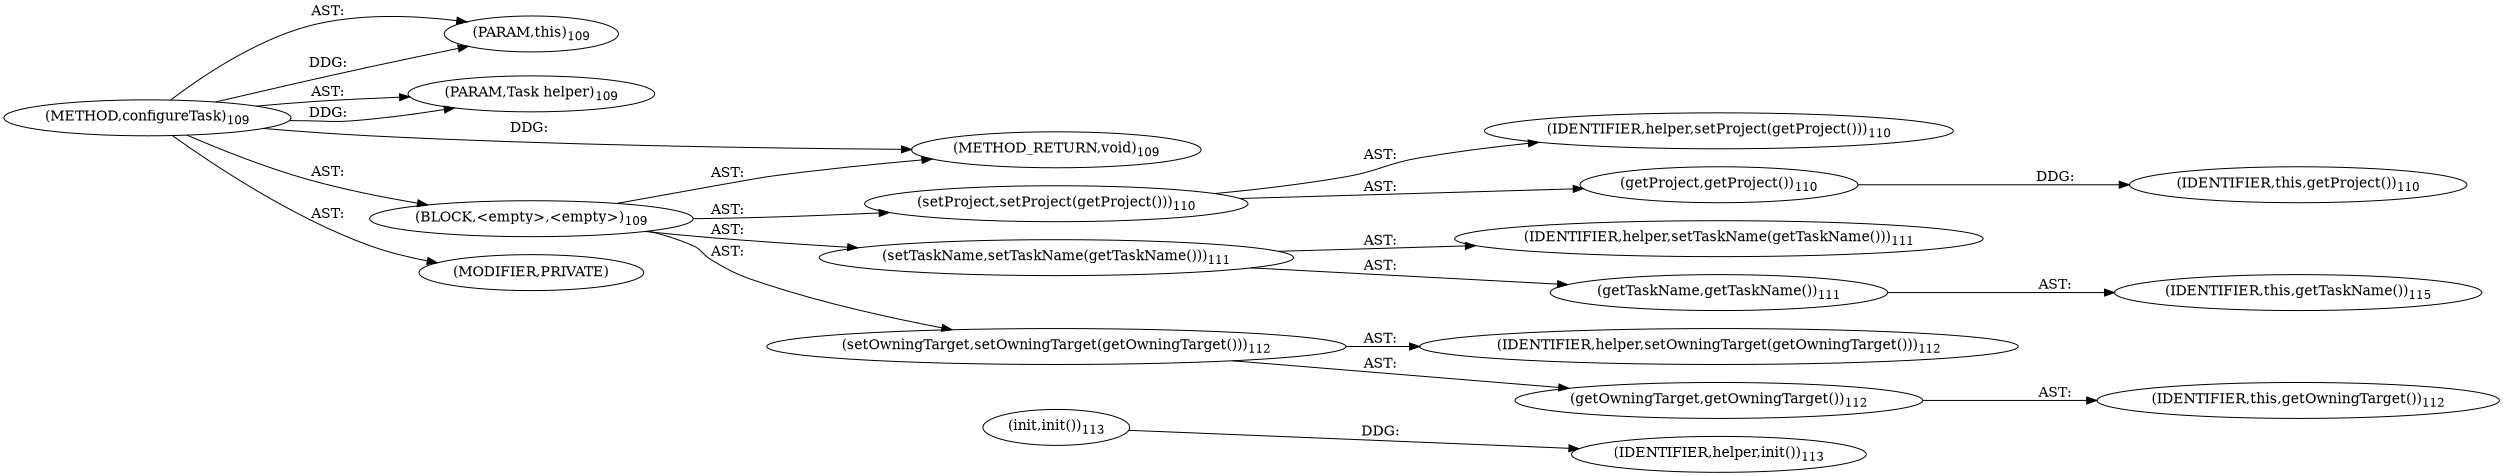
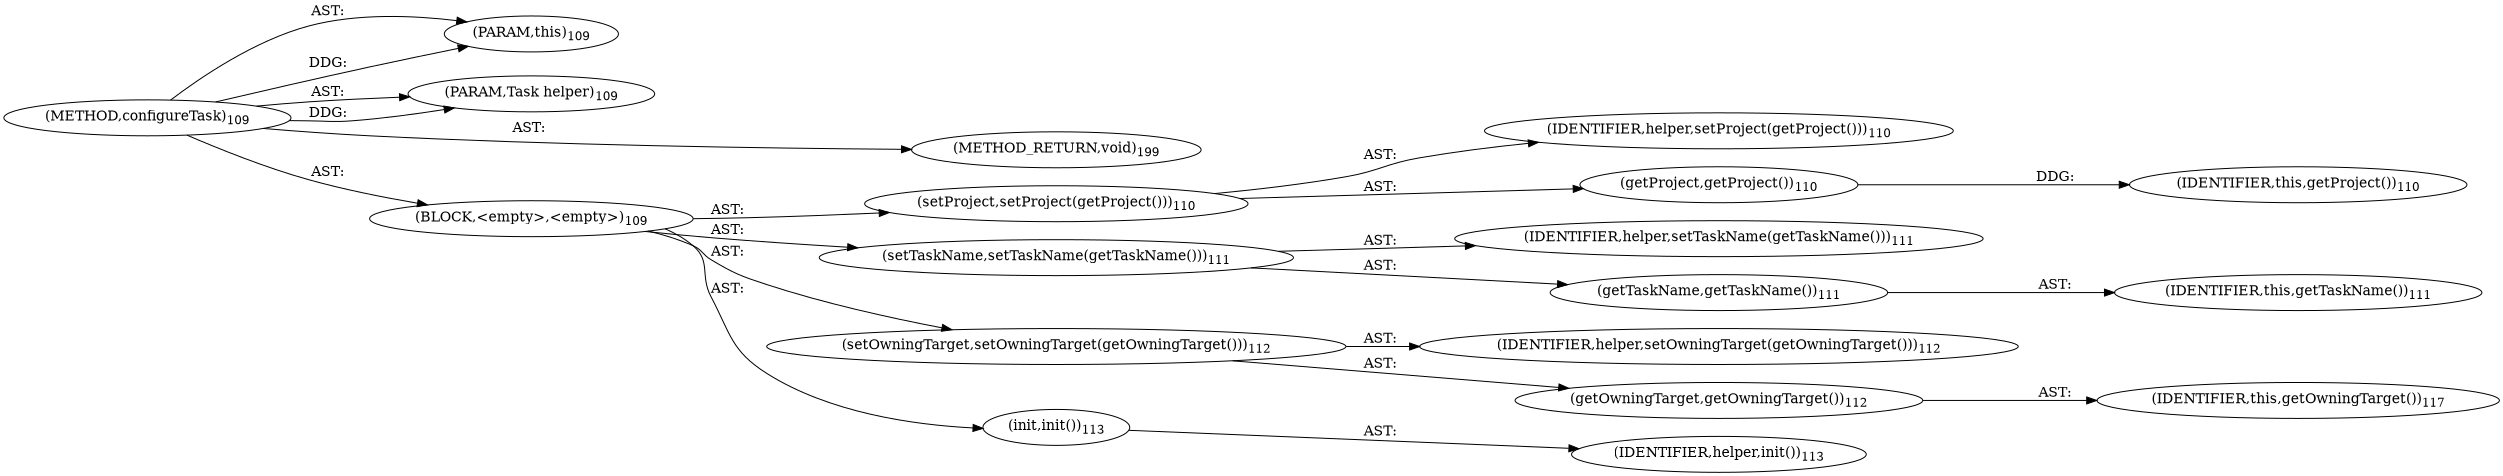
edge "(METHOD,configureTask)" -> "(METHOD_RETURN,void)": label "DDG: " -> "AST: "
node "(METHOD_RETURN,void)": text "109" -> "199"
edge "(BLOCK,<empty>,<empty>)" -> "(METHOD_RETURN,void)": now "(BLOCK,<empty>,<empty>)" -> "(init,init())"
node "(MODIFIER,PRIVATE)": removed
node "(IDENTIFIER,this,getTaskName())": text "115" -> "111"
node "(IDENTIFIER,this,getOwningTarget())": text "112" -> "117"
edge "(init,init())" -> "(IDENTIFIER,helper,init())": label "DDG: " -> "AST: "
